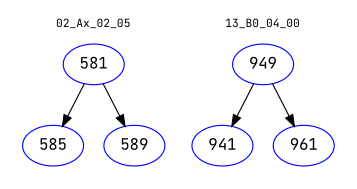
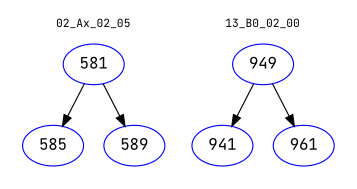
cluster "13_B0_04_00": label "13_B0_04_00" -> "13_B0_02_00"
